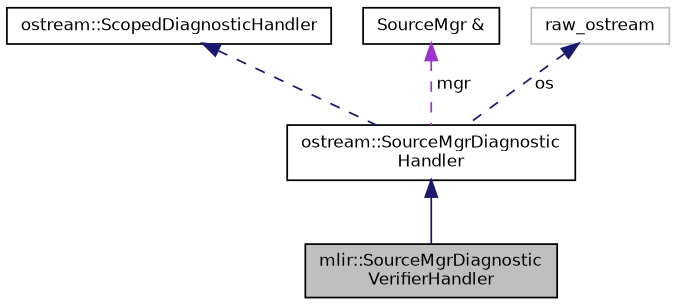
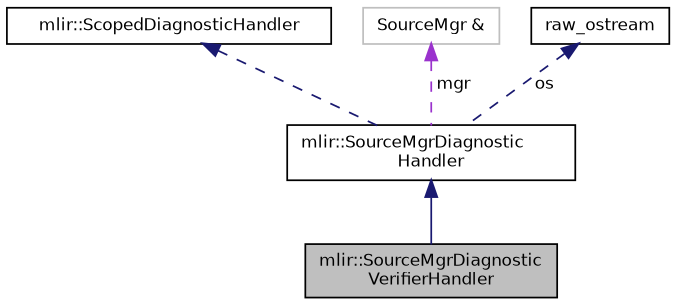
node "ostream::ScopedDiagnosticHandler": label "ostream::ScopedDiagnosticHandler" -> "mlir::ScopedDiagnosticHandler"
node "SourceMgr &": color black -> grey75
node "raw_ostream": color grey75 -> black
node "ostream::SourceMgrDiagnostic Handler": label "ostream::SourceMgrDiagnostic Handler" -> "mlir::SourceMgrDiagnostic Handler"
